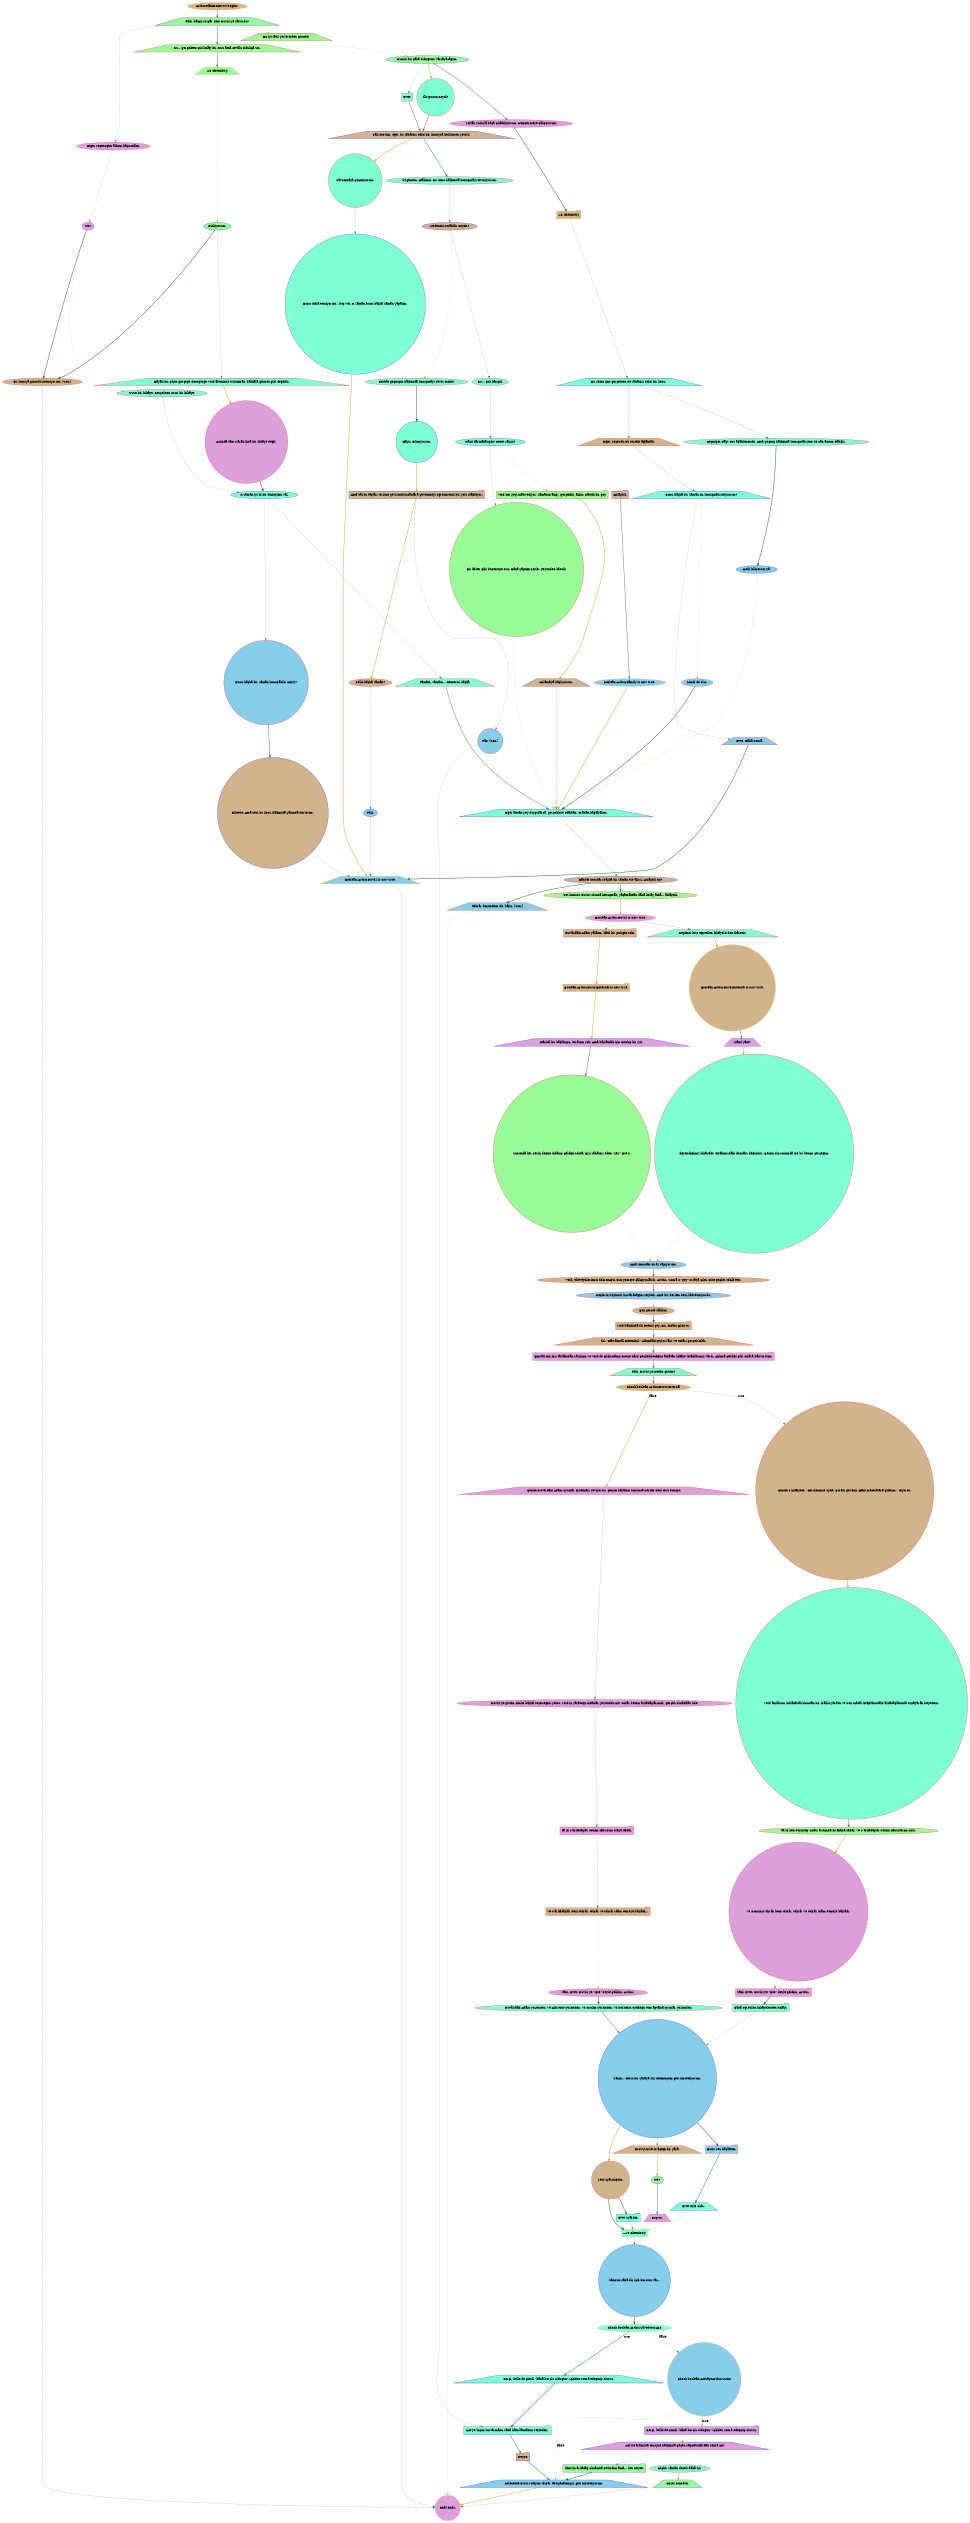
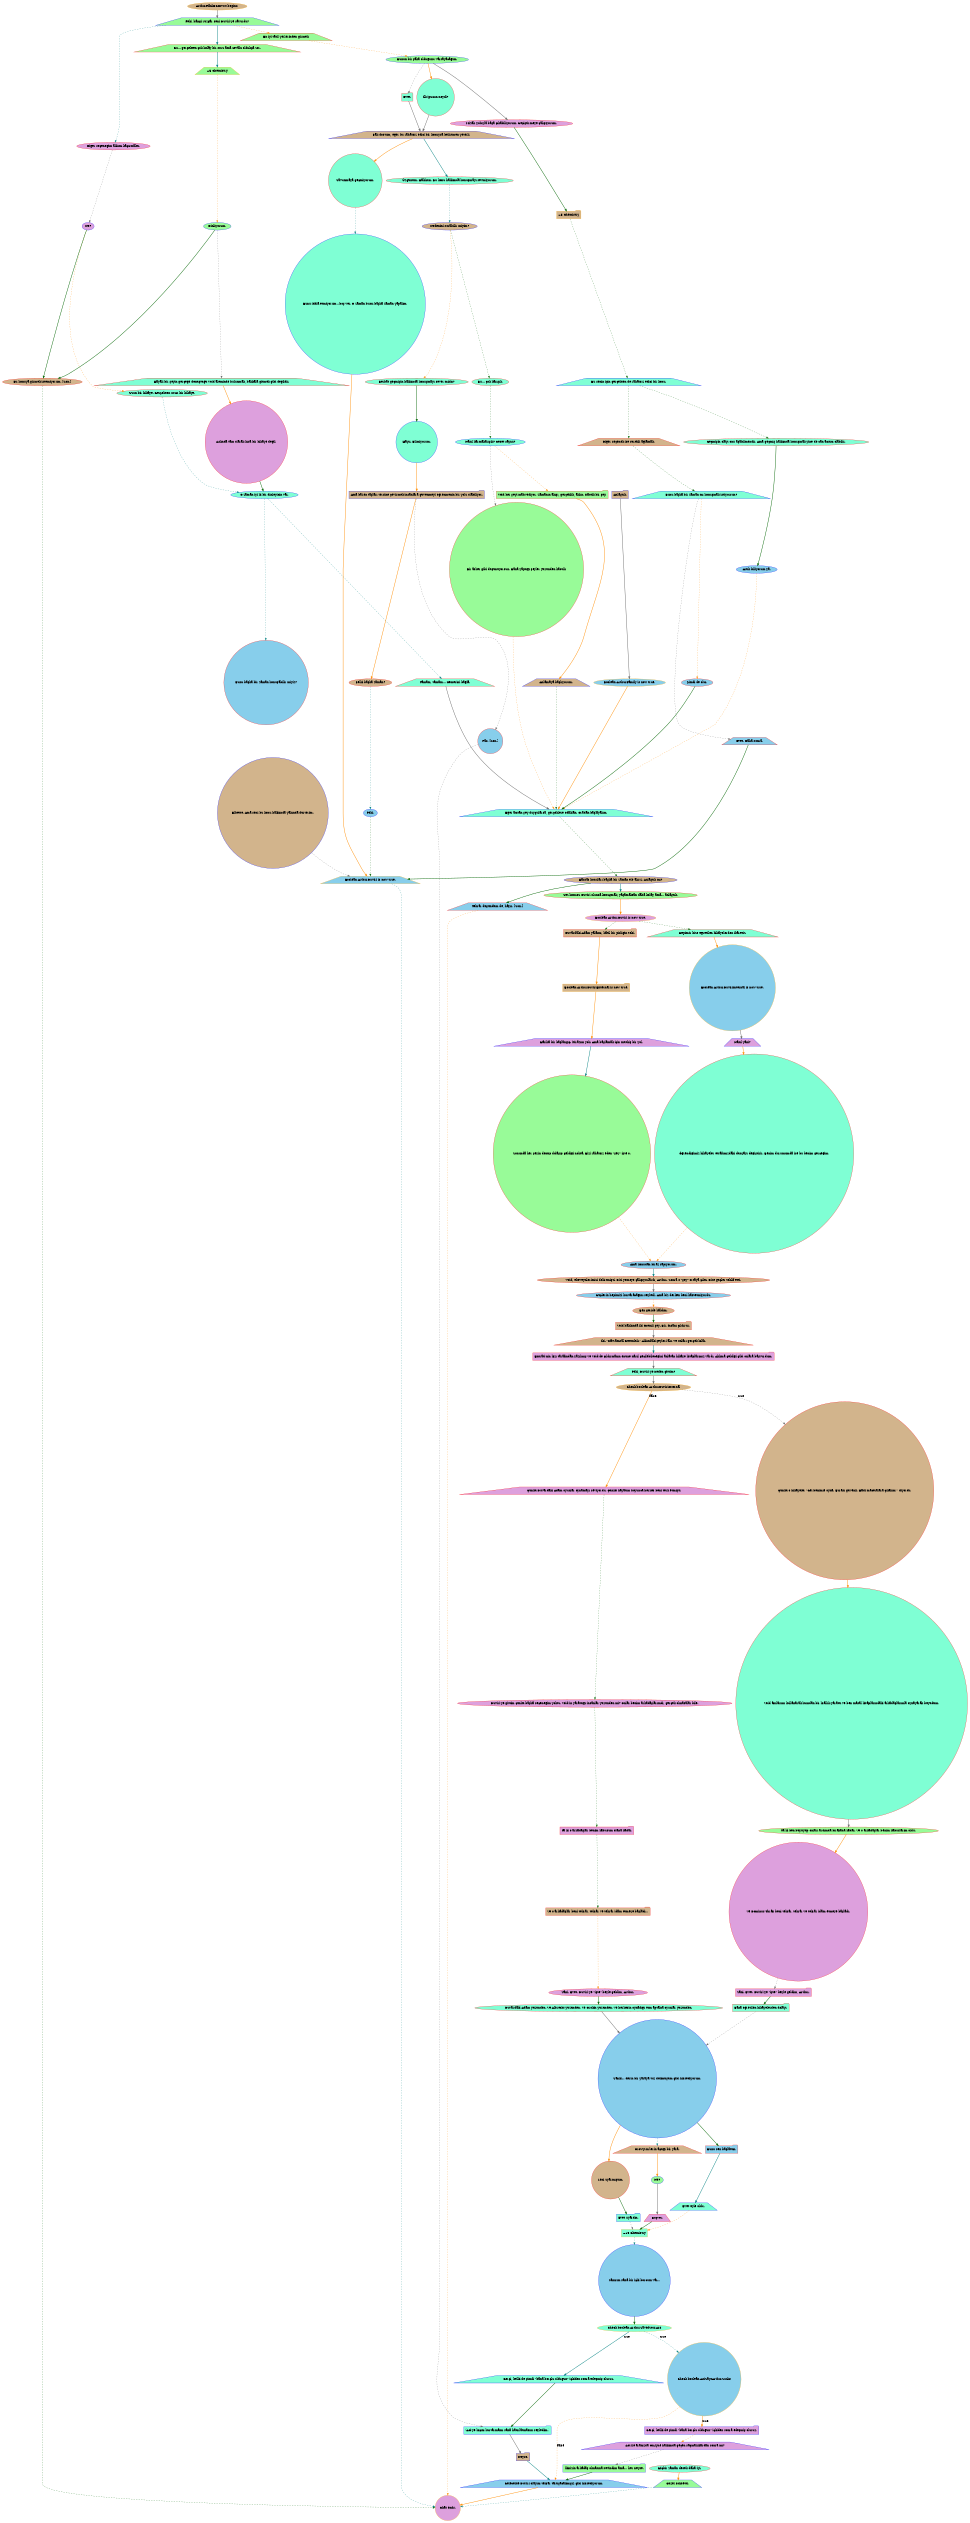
edge "Bunu başka bir zaman konuşabilir miyiz?" -> "Elbette. Ama seni bu konu hakkında yakında dürterim.": removed
node "Boolean ArthurDuviriInternal is now true.": fillcolor tan -> skyblue
edge "Seni uyarmıştım." -> "+15 Chemistry": now "Boşver." -> "+15 Chemistry"
edge "Check boolean ArthurSavedYourAss" -> "Check boolean AoiSaysArthurSucks": label "false" -> "true"
